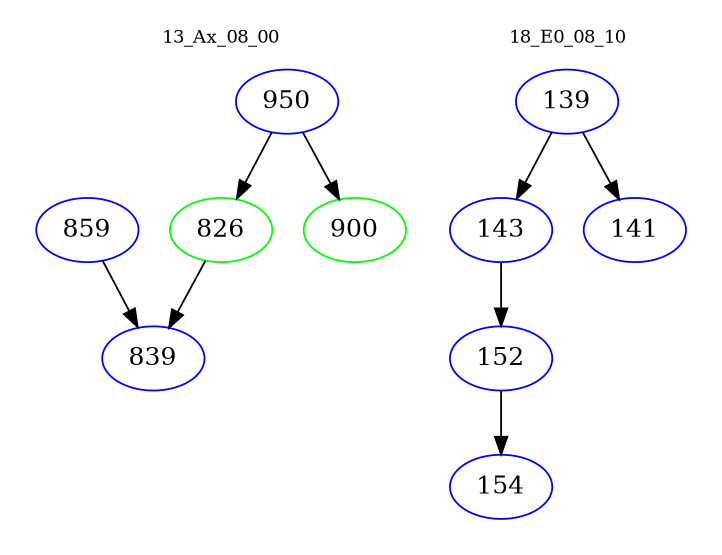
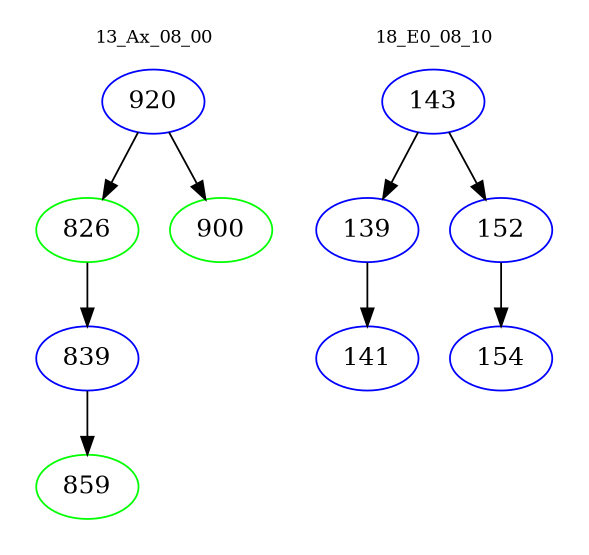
node "950": label "950" -> "920"
edge "139" -> "143": reversed
node "859": color blue -> green
edge "859" -> "839": reversed
